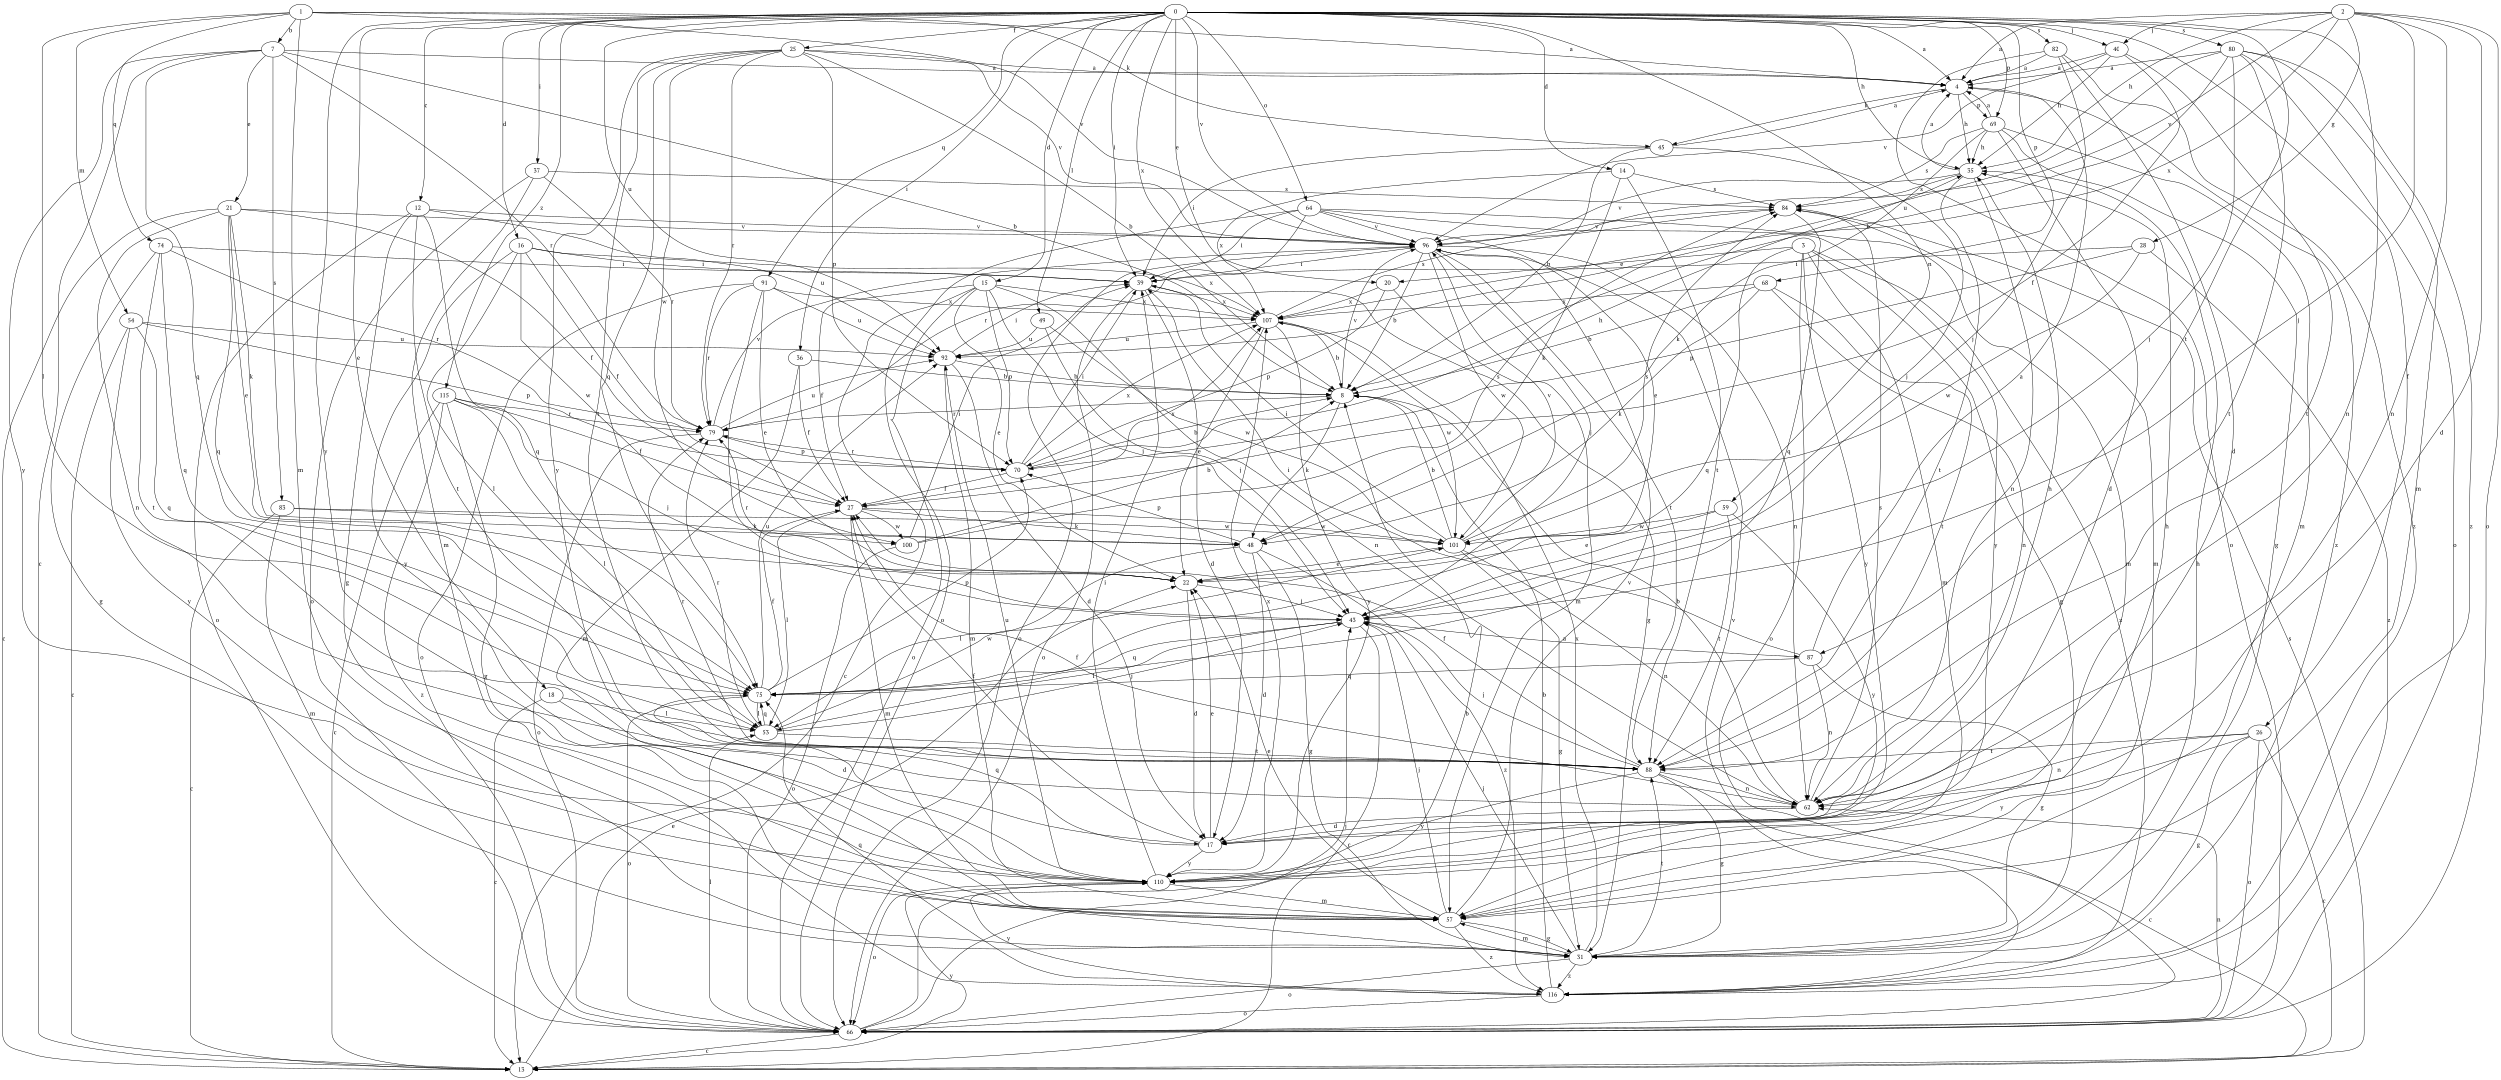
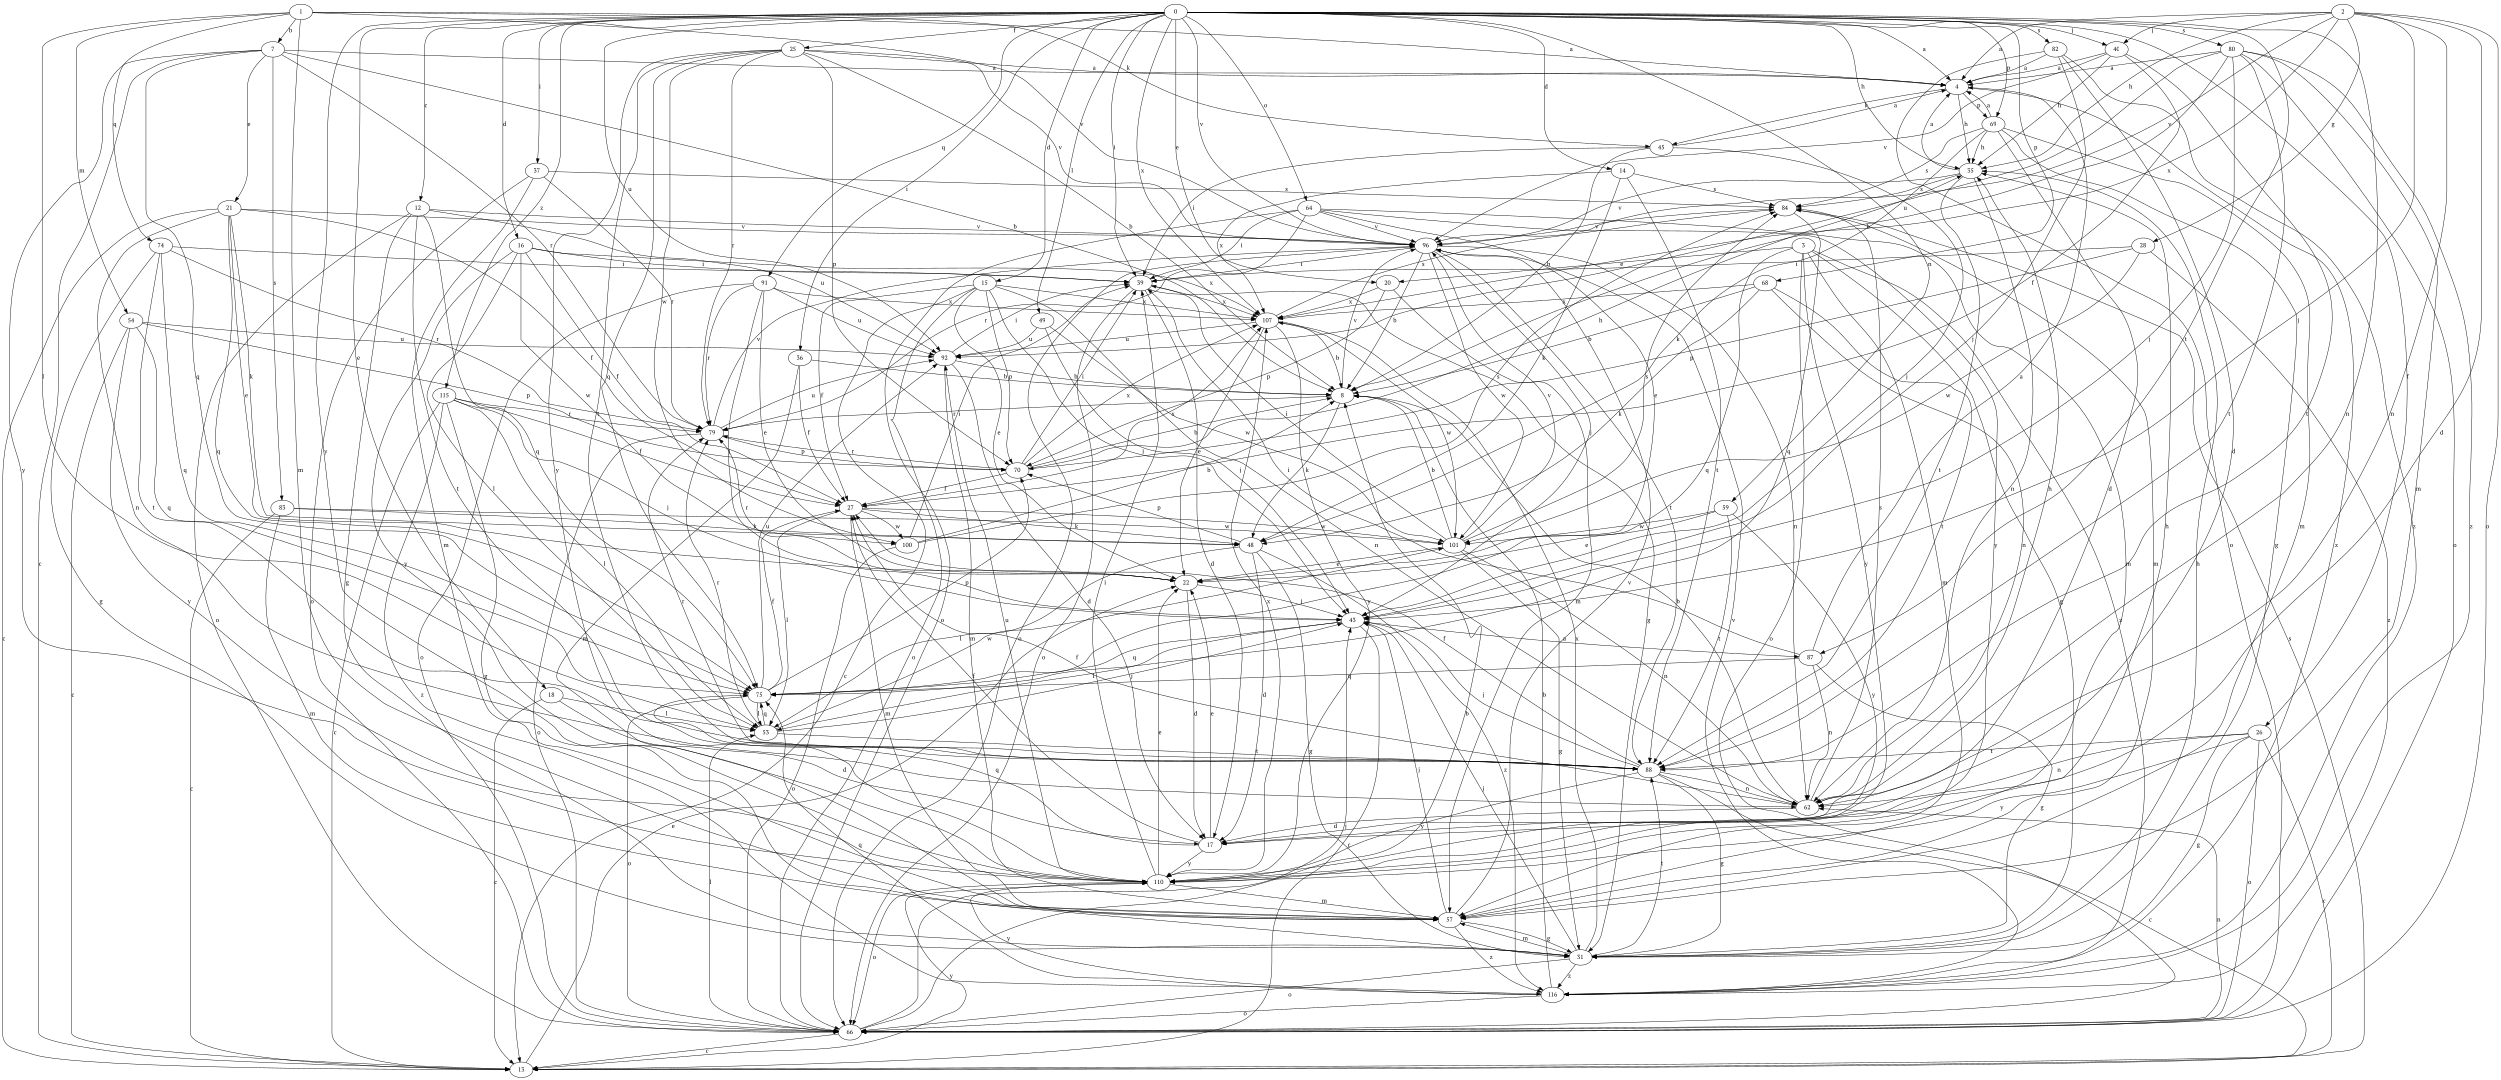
edge "57" -> "22": now "110" -> "22"
